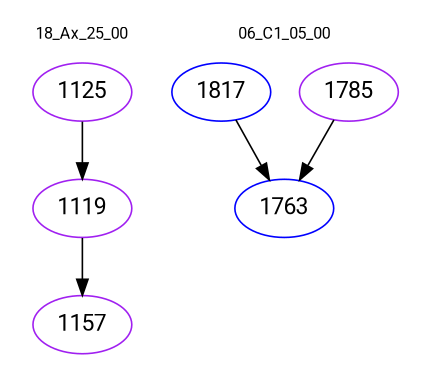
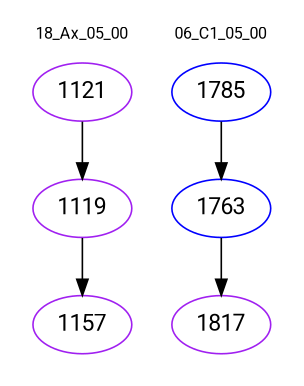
cluster "18_Ax_25_00": label "18_Ax_25_00" -> "18_Ax_05_00"
node "1125": label "1125" -> "1121"
node "1817": color blue -> purple
node "1785": color purple -> blue
edge "1817" -> "1763": reversed
